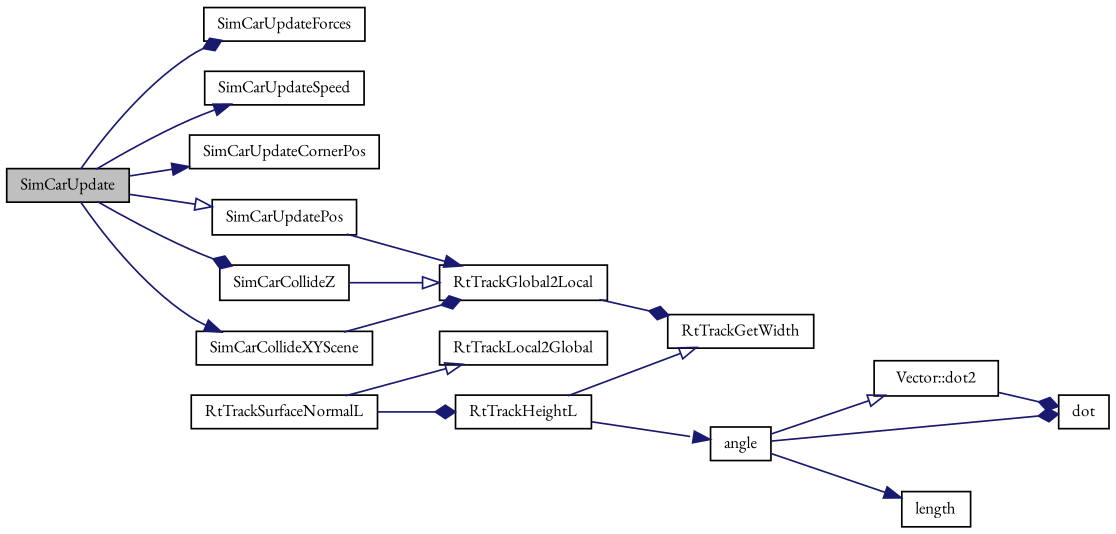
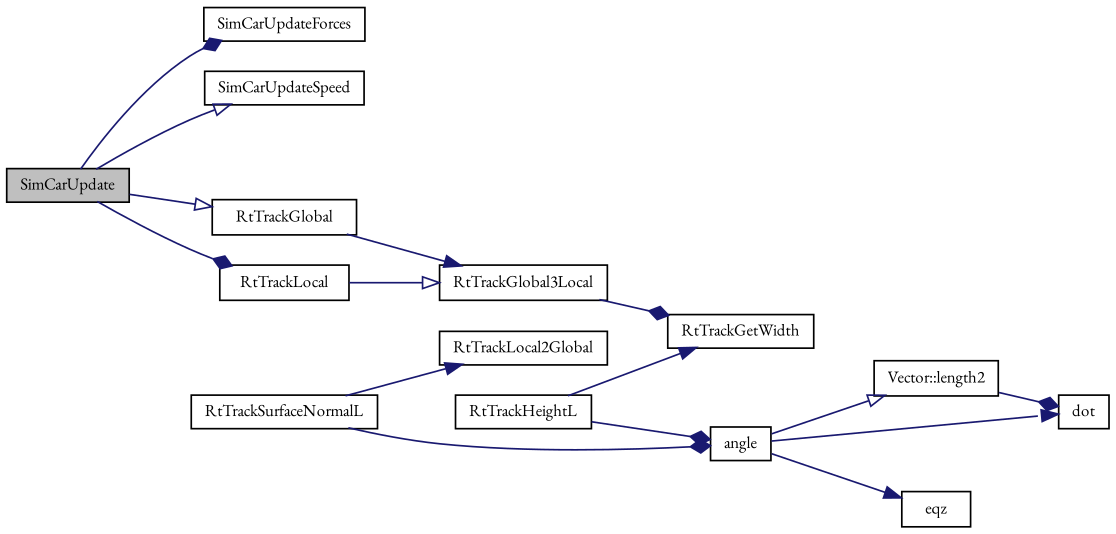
edge "SimCarUpdate" -> "SimCarUpdateSpeed": arrowhead normal -> onormal
node "SimCarUpdateCornerPos": removed
node "SimCarUpdatePos": label "SimCarUpdatePos" -> "RtTrackGlobal"
node "SimCarCollideZ": label "SimCarCollideZ" -> "RtTrackLocal"
node "RtTrackGlobal2Local": label "RtTrackGlobal2Local" -> "RtTrackGlobal3Local"
node "SimCarCollideXYScene": removed
edge "RtTrackHeightL" -> "RtTrackGetWidth": arrowhead onormal -> normal
node "Vector::dot2": label "Vector::dot2" -> "Vector::length2"
edge "RtTrackSurfaceNormalL" -> "RtTrackLocal2Global": arrowhead onormal -> normal
edge "RtTrackSurfaceNormalL" -> "RtTrackHeightL": now "RtTrackSurfaceNormalL" -> "angle"
edge "RtTrackHeightL" -> "angle": arrowhead normal -> diamond
edge "angle" -> "dot": arrowhead diamond -> normal
node "length": label "length" -> "eqz"
